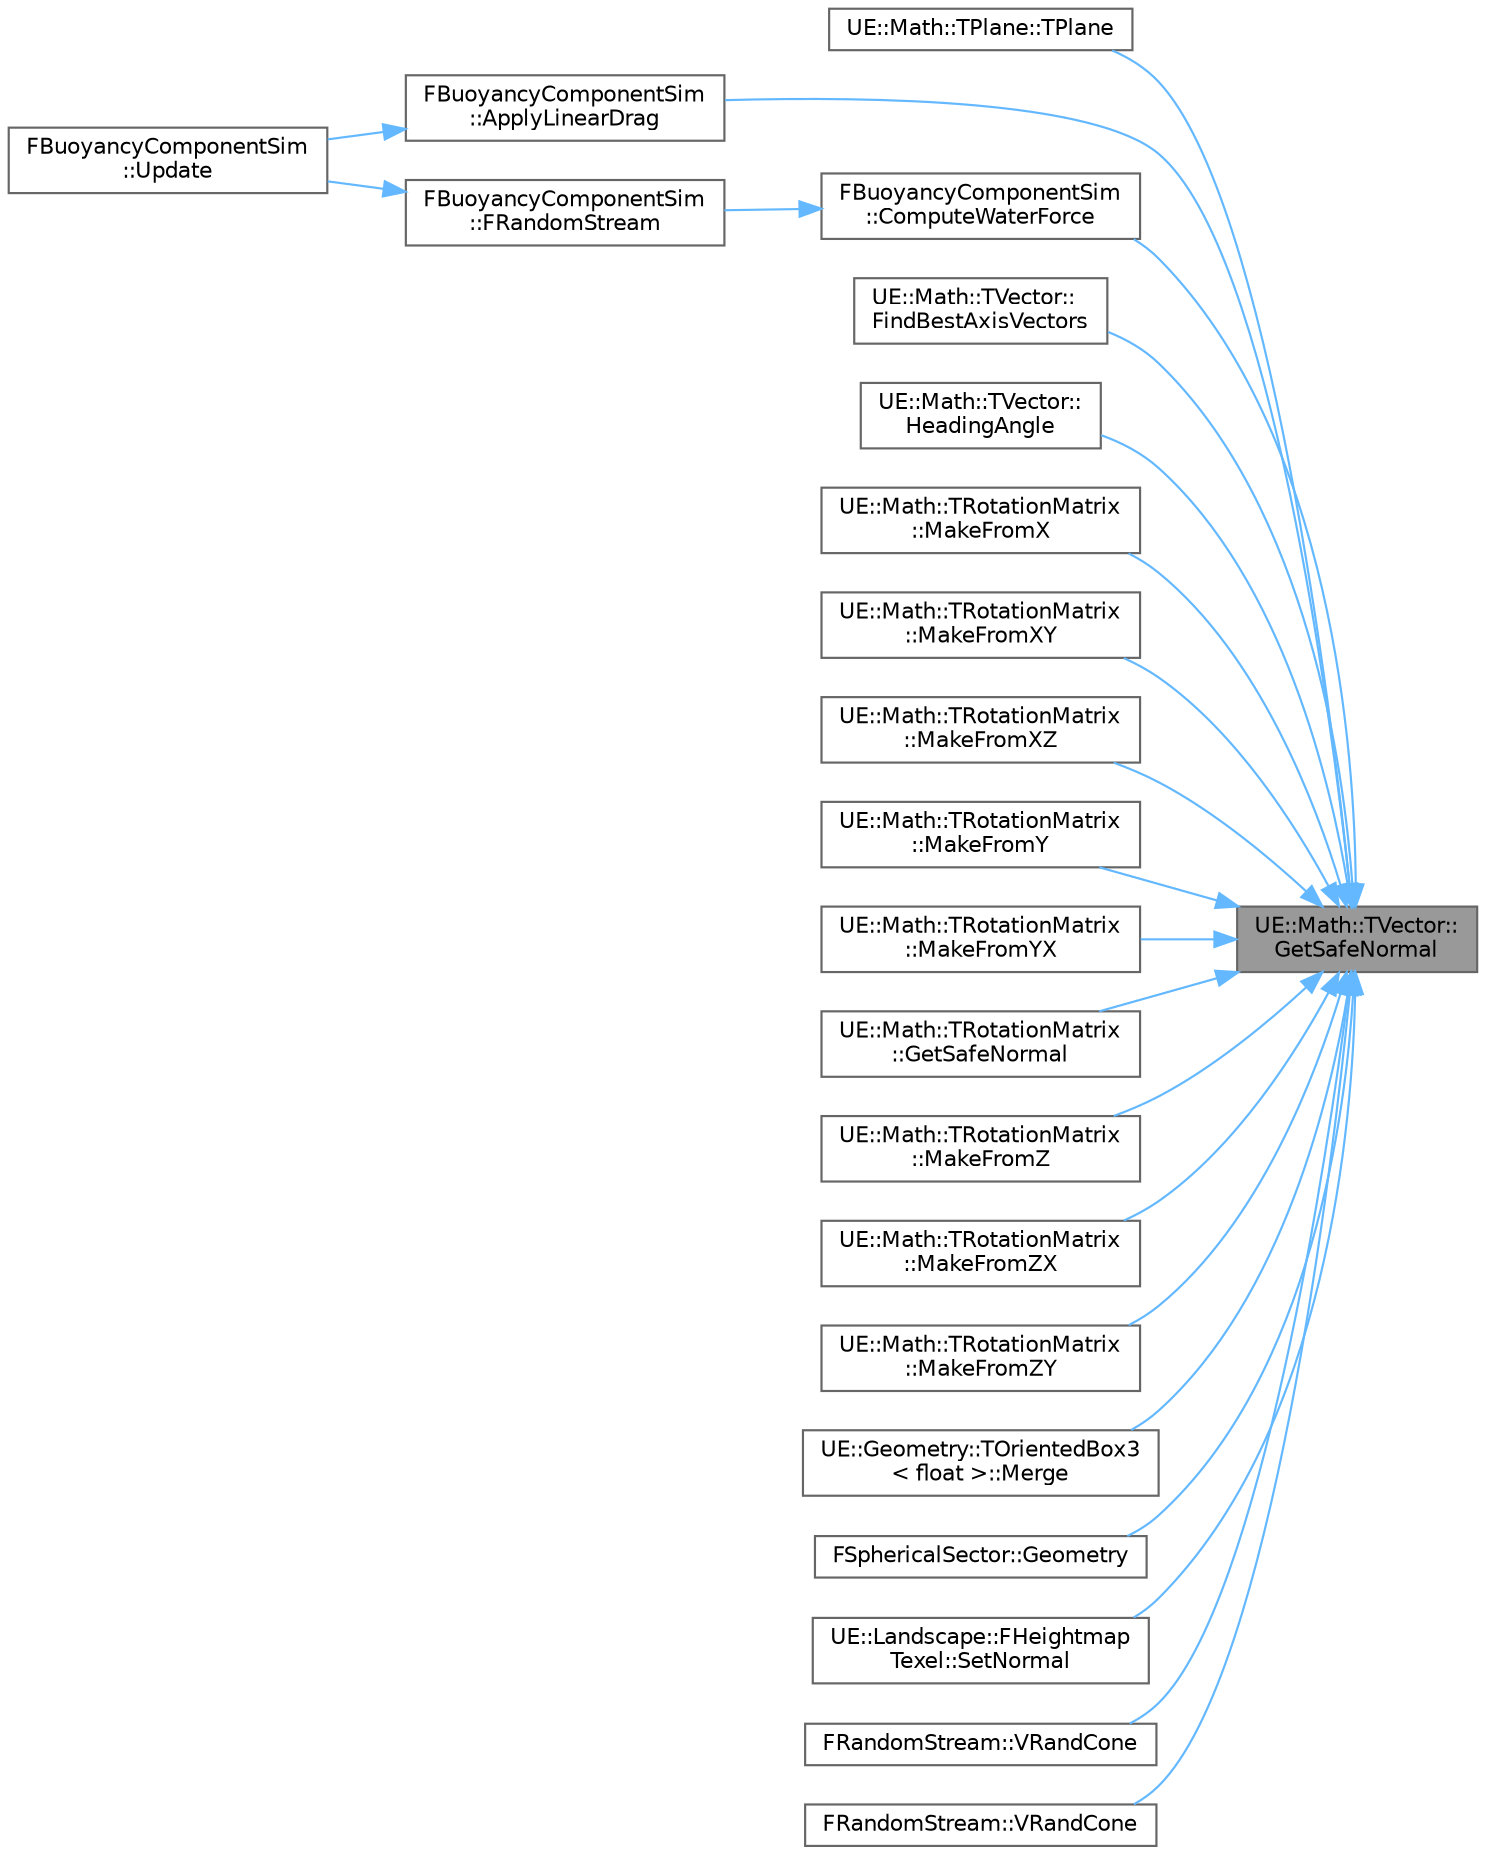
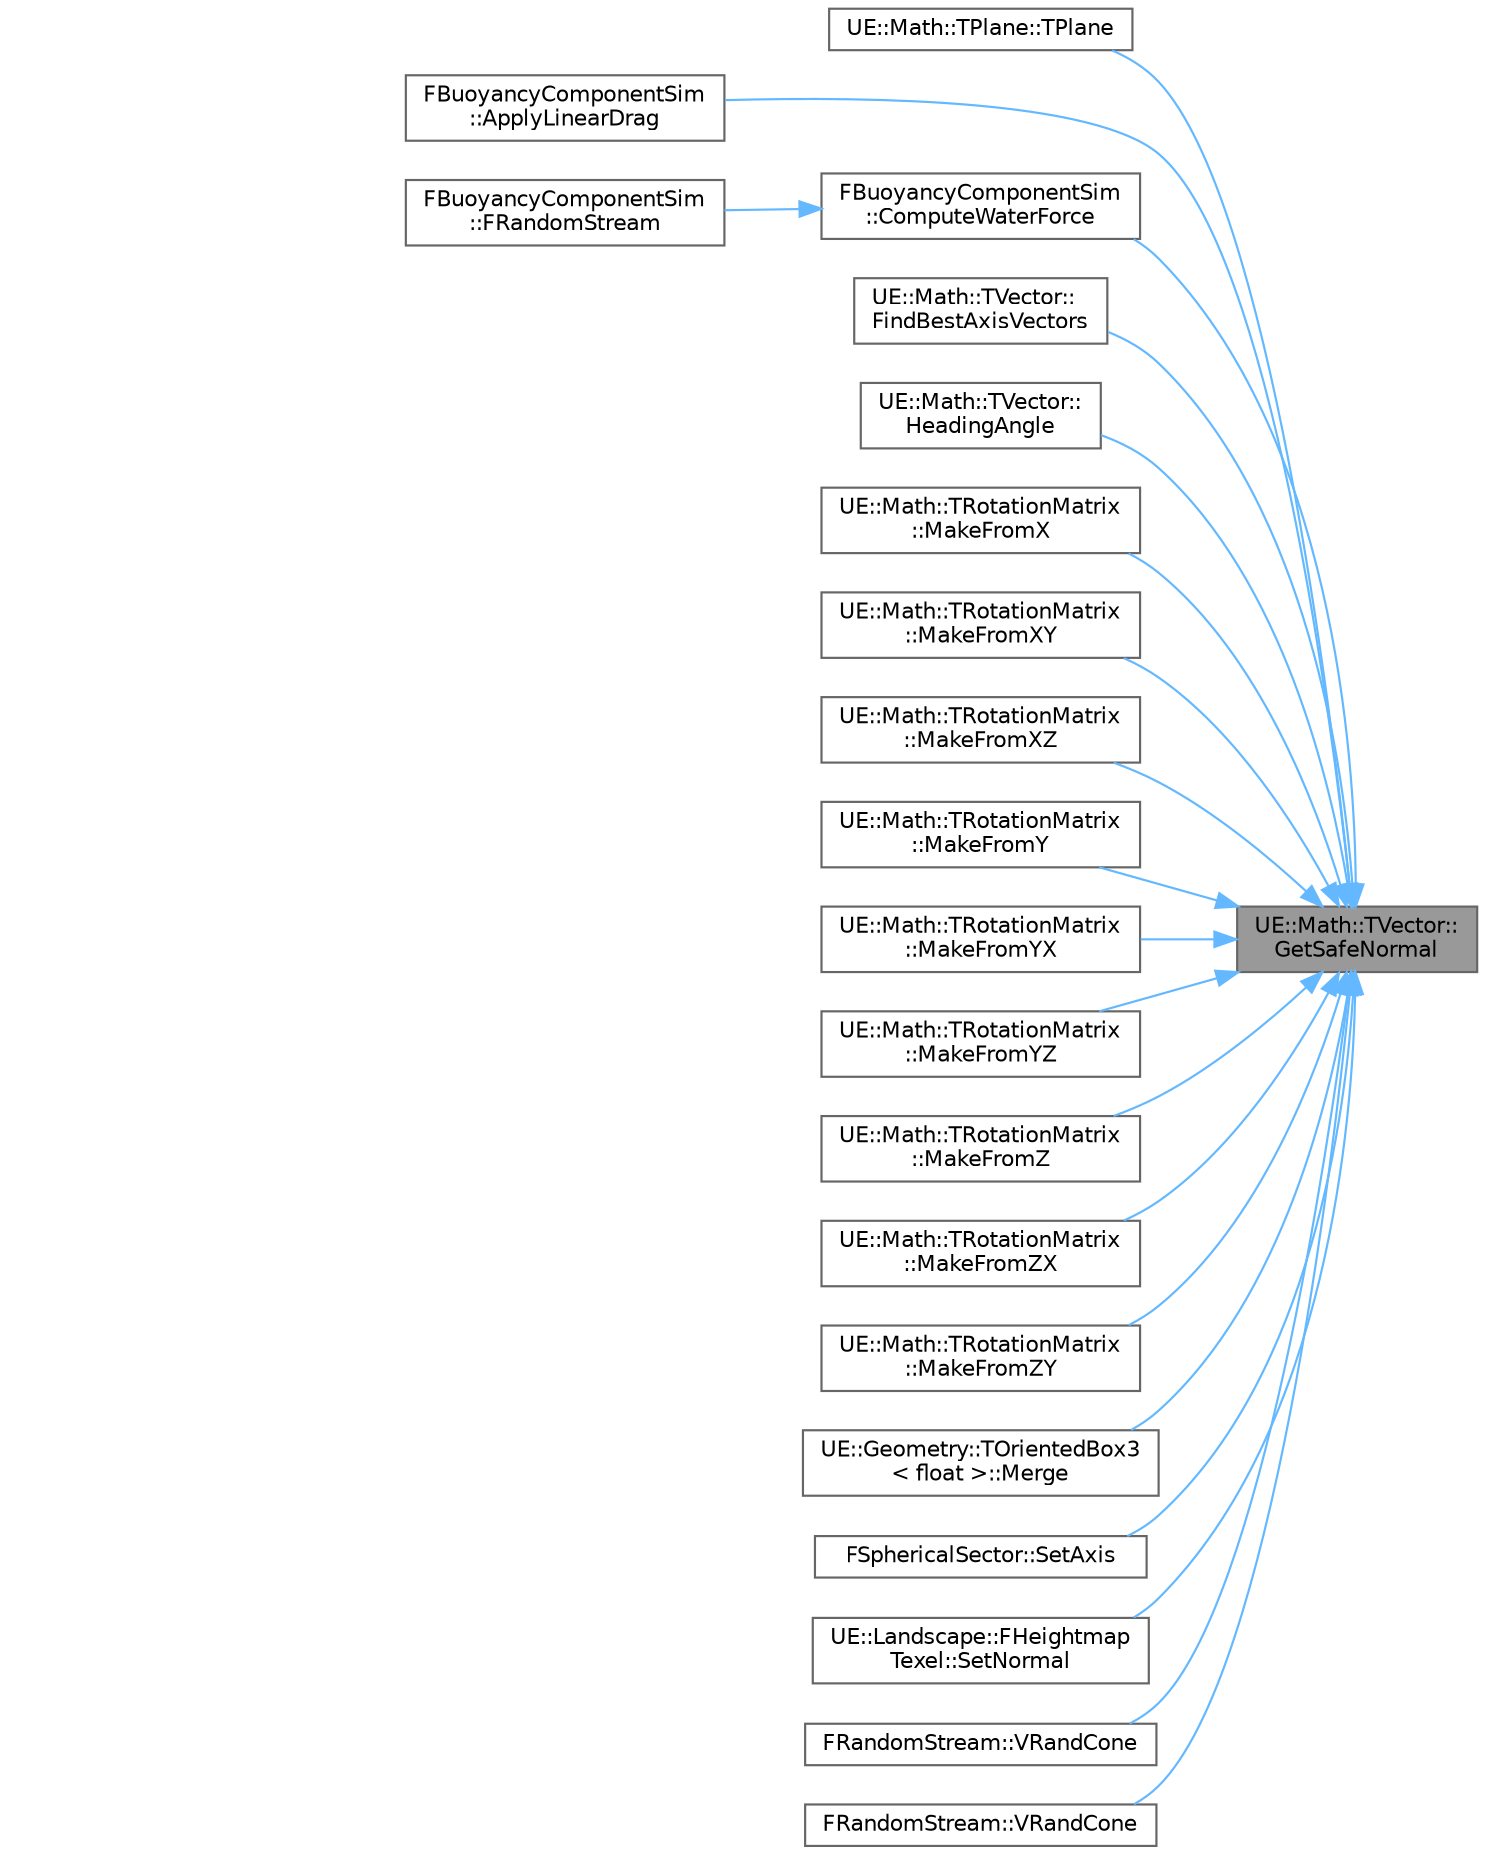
node "FBuoyancyComponentSim ::Update": removed
node "UE::Math::TRotationMatrix ::GetSafeNormal": label "UE::Math::TRotationMatrix ::GetSafeNormal" -> "UE::Math::TRotationMatrix ::MakeFromYZ"
node "FSphericalSector::Geometry": label "FSphericalSector::Geometry" -> "FSphericalSector::SetAxis"
